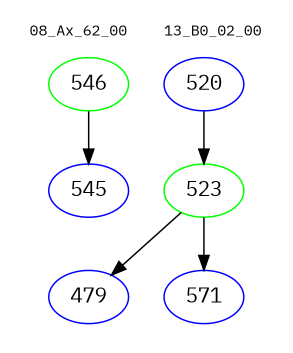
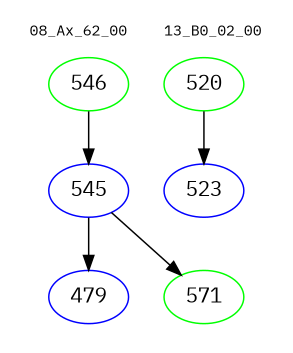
node "520": color blue -> green
node "523": color green -> blue
edge "523" -> "479": now "545" -> "479"
edge "523" -> "571": now "545" -> "571"
node "571": color blue -> green
